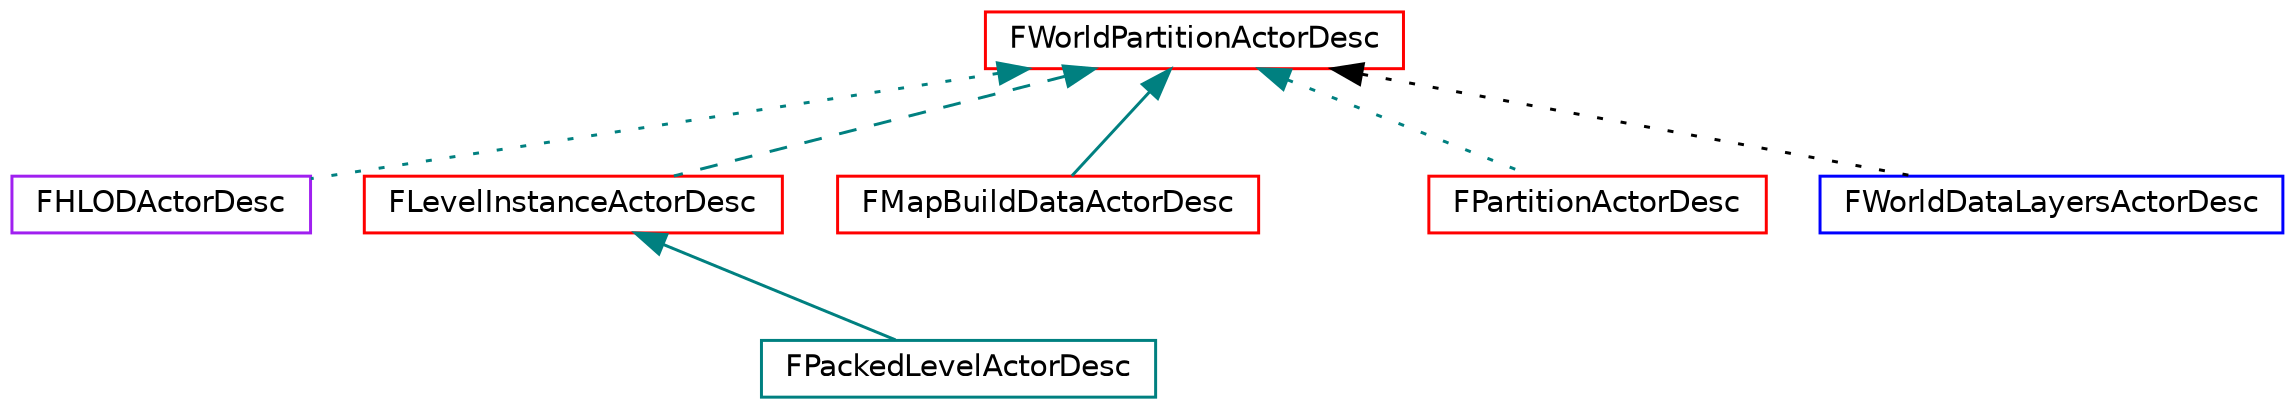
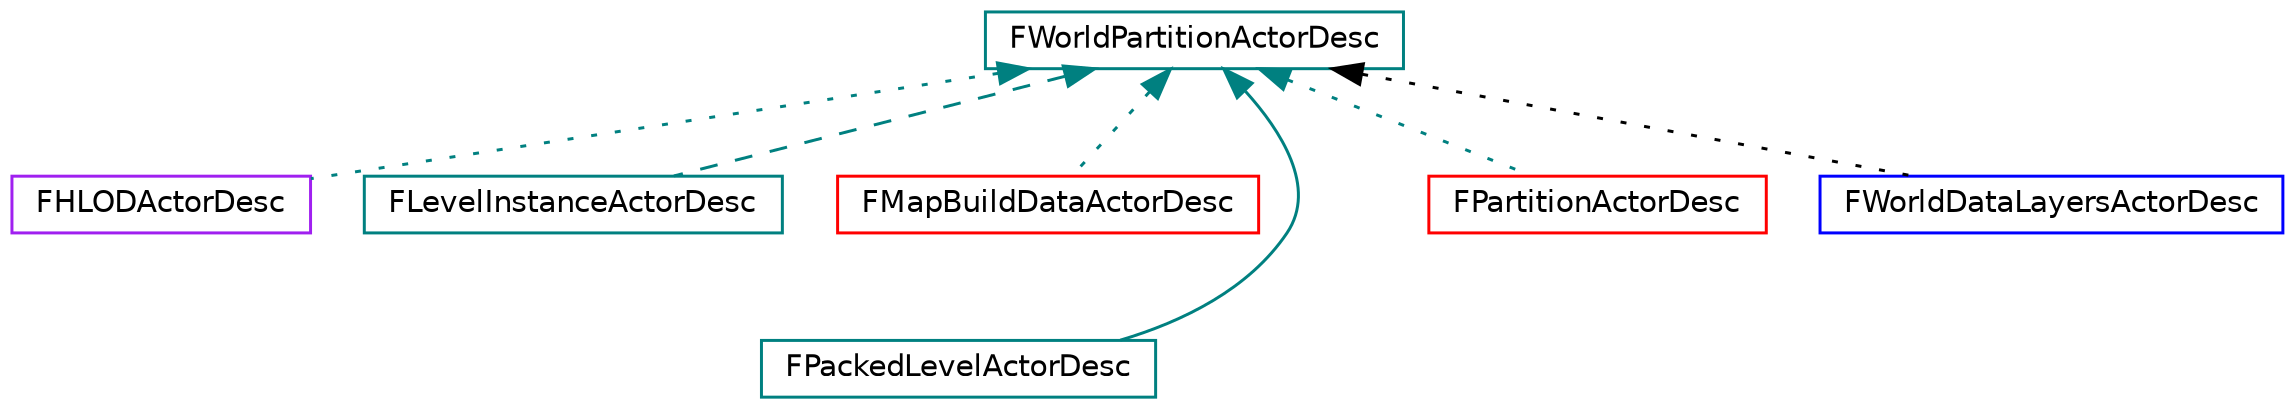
node "FWorldPartitionActorDesc": color red -> teal
edge "FMapBuildDataActorDesc" -> "FWorldPartitionActorDesc": style solid -> dotted
node "FLevelInstanceActorDesc": color red -> teal
edge "FPackedLevelActorDesc" -> "FLevelInstanceActorDesc": now "FPackedLevelActorDesc" -> "FWorldPartitionActorDesc"
